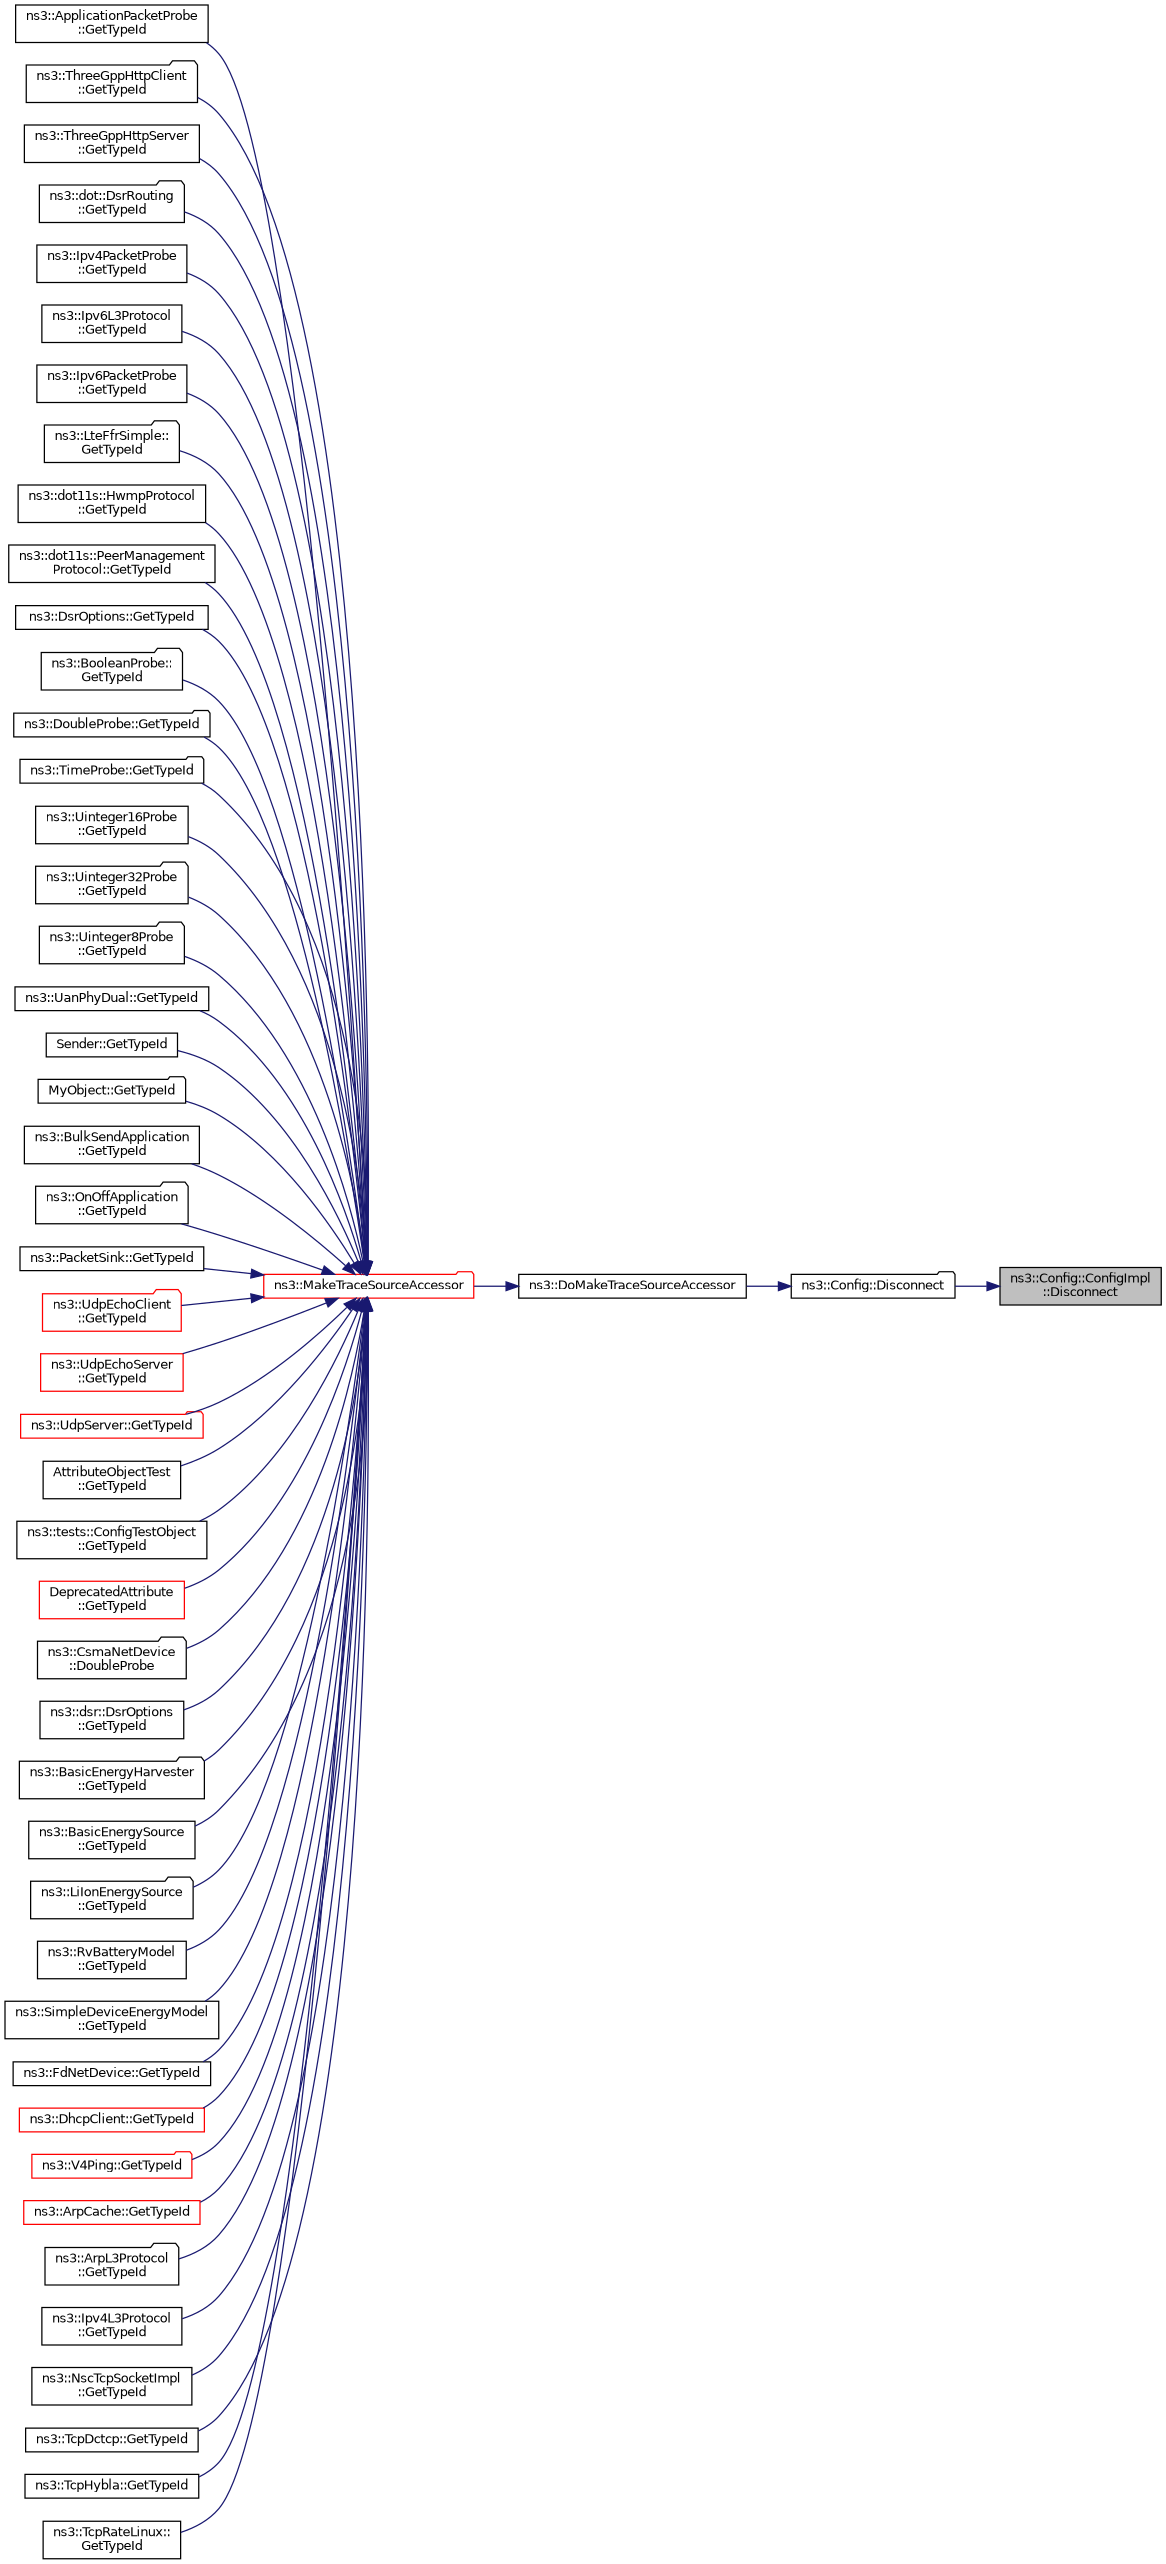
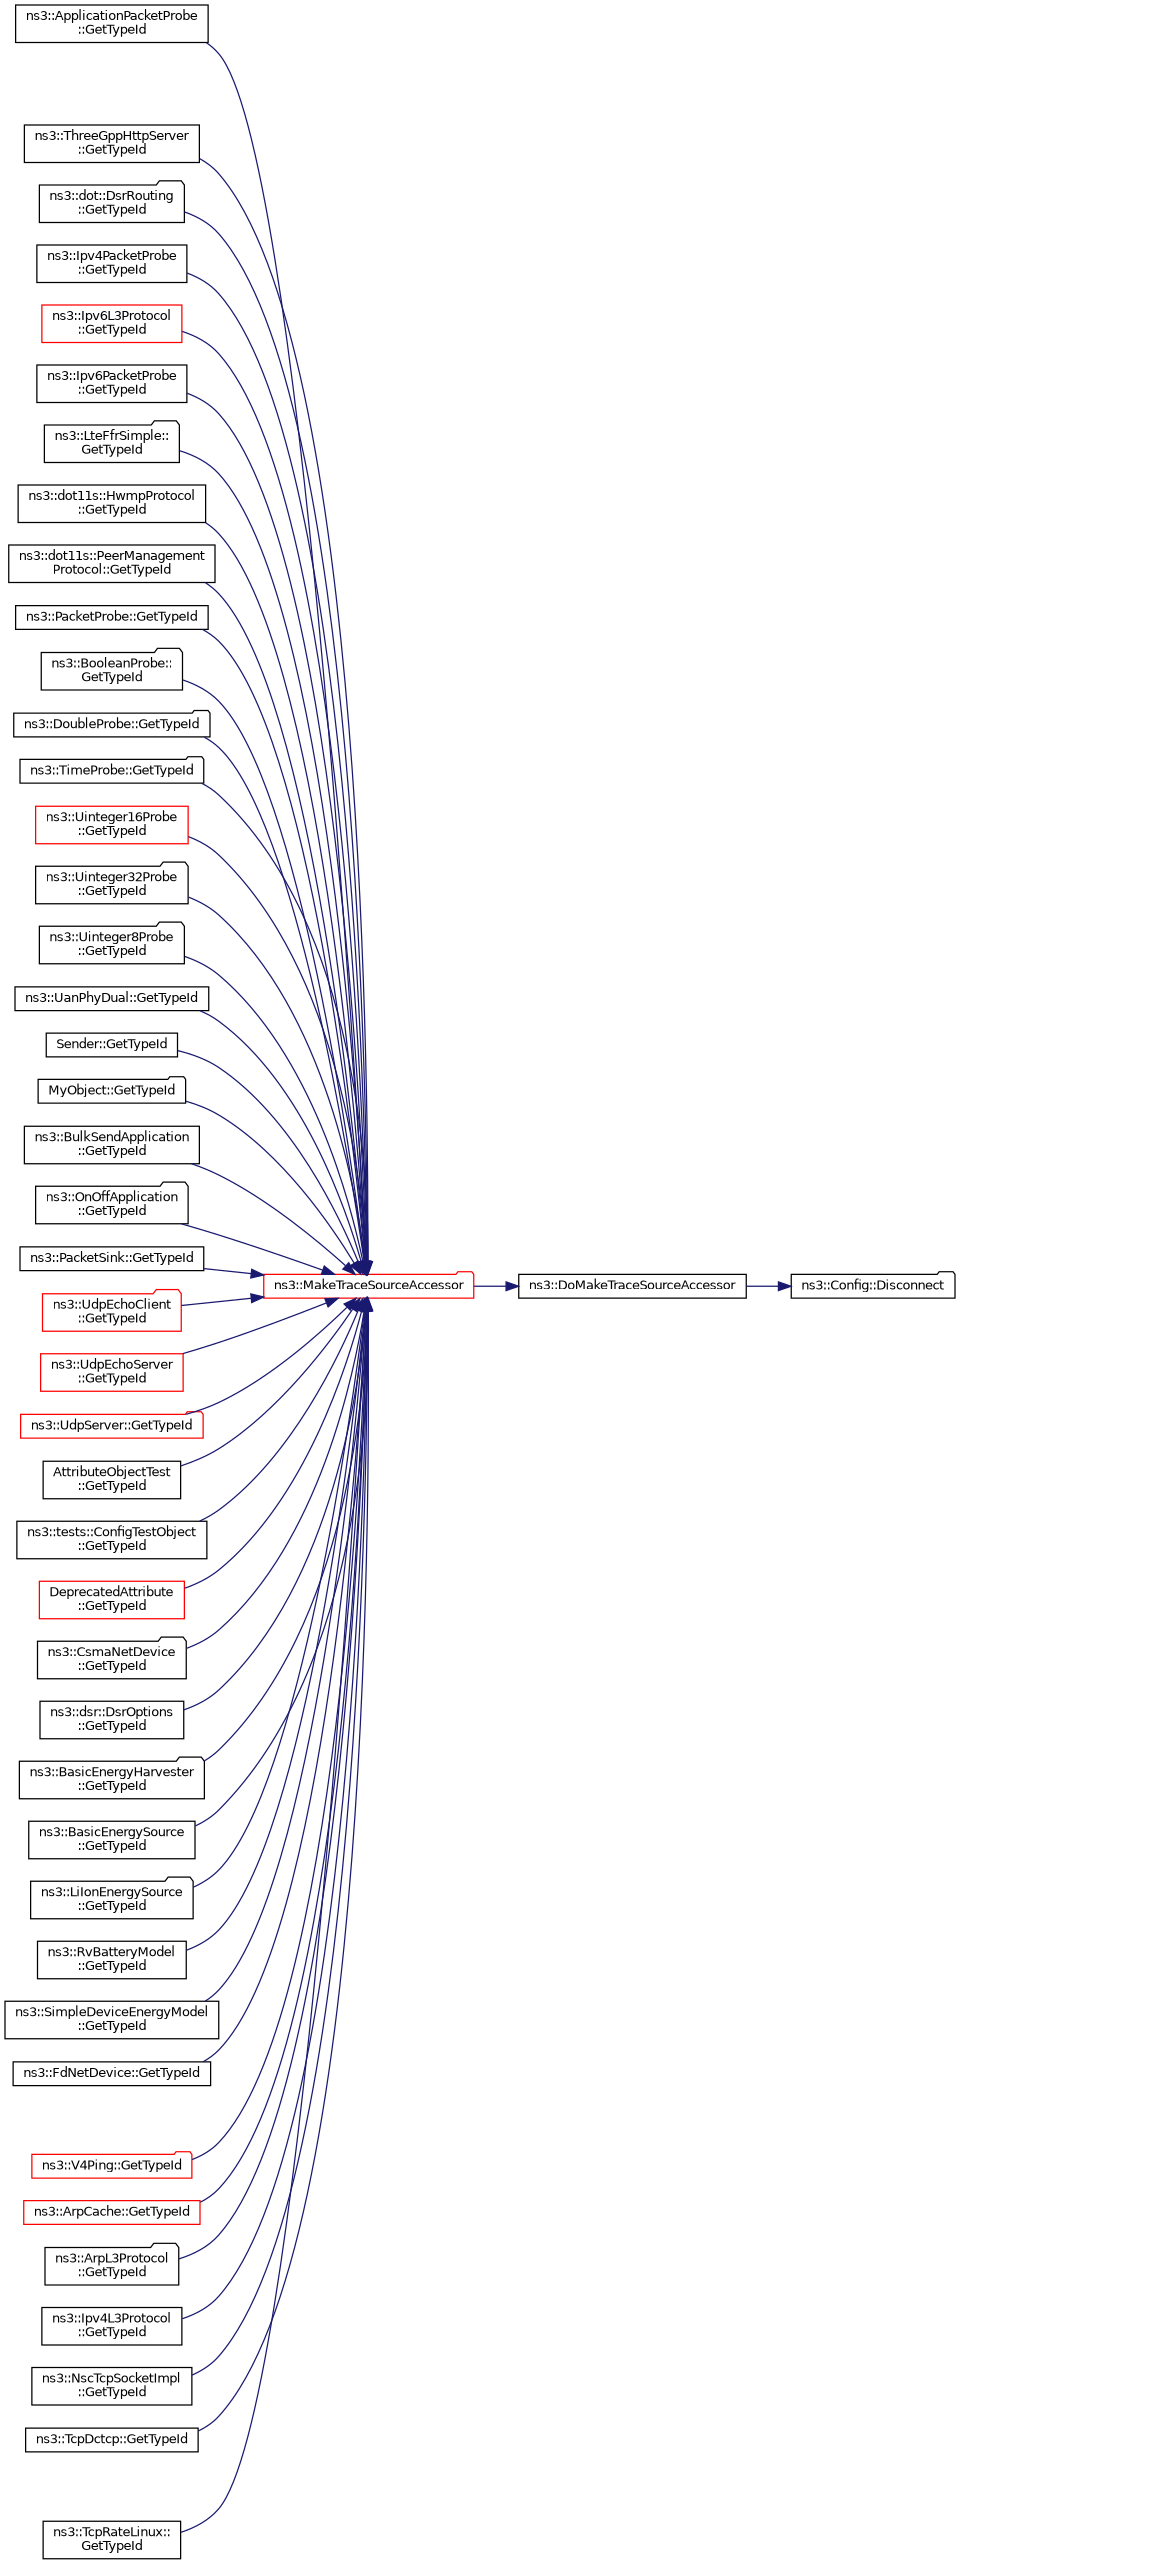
node "ns3::ThreeGppHttpClient ::GetTypeId": removed
node "ns3::Ipv6L3Protocol ::GetTypeId": color black -> red
node "ns3::DsrOptions::GetTypeId": label "ns3::DsrOptions::GetTypeId" -> "ns3::PacketProbe::GetTypeId"
node "ns3::Uinteger16Probe ::GetTypeId": color black -> red
node "ns3::Config::ConfigImpl ::Disconnect": removed
node "ns3::CsmaNetDevice ::DoubleProbe": label "ns3::CsmaNetDevice ::DoubleProbe" -> "ns3::CsmaNetDevice ::GetTypeId"
node "ns3::DhcpClient::GetTypeId": removed
node "ns3::TcpHybla::GetTypeId": removed
